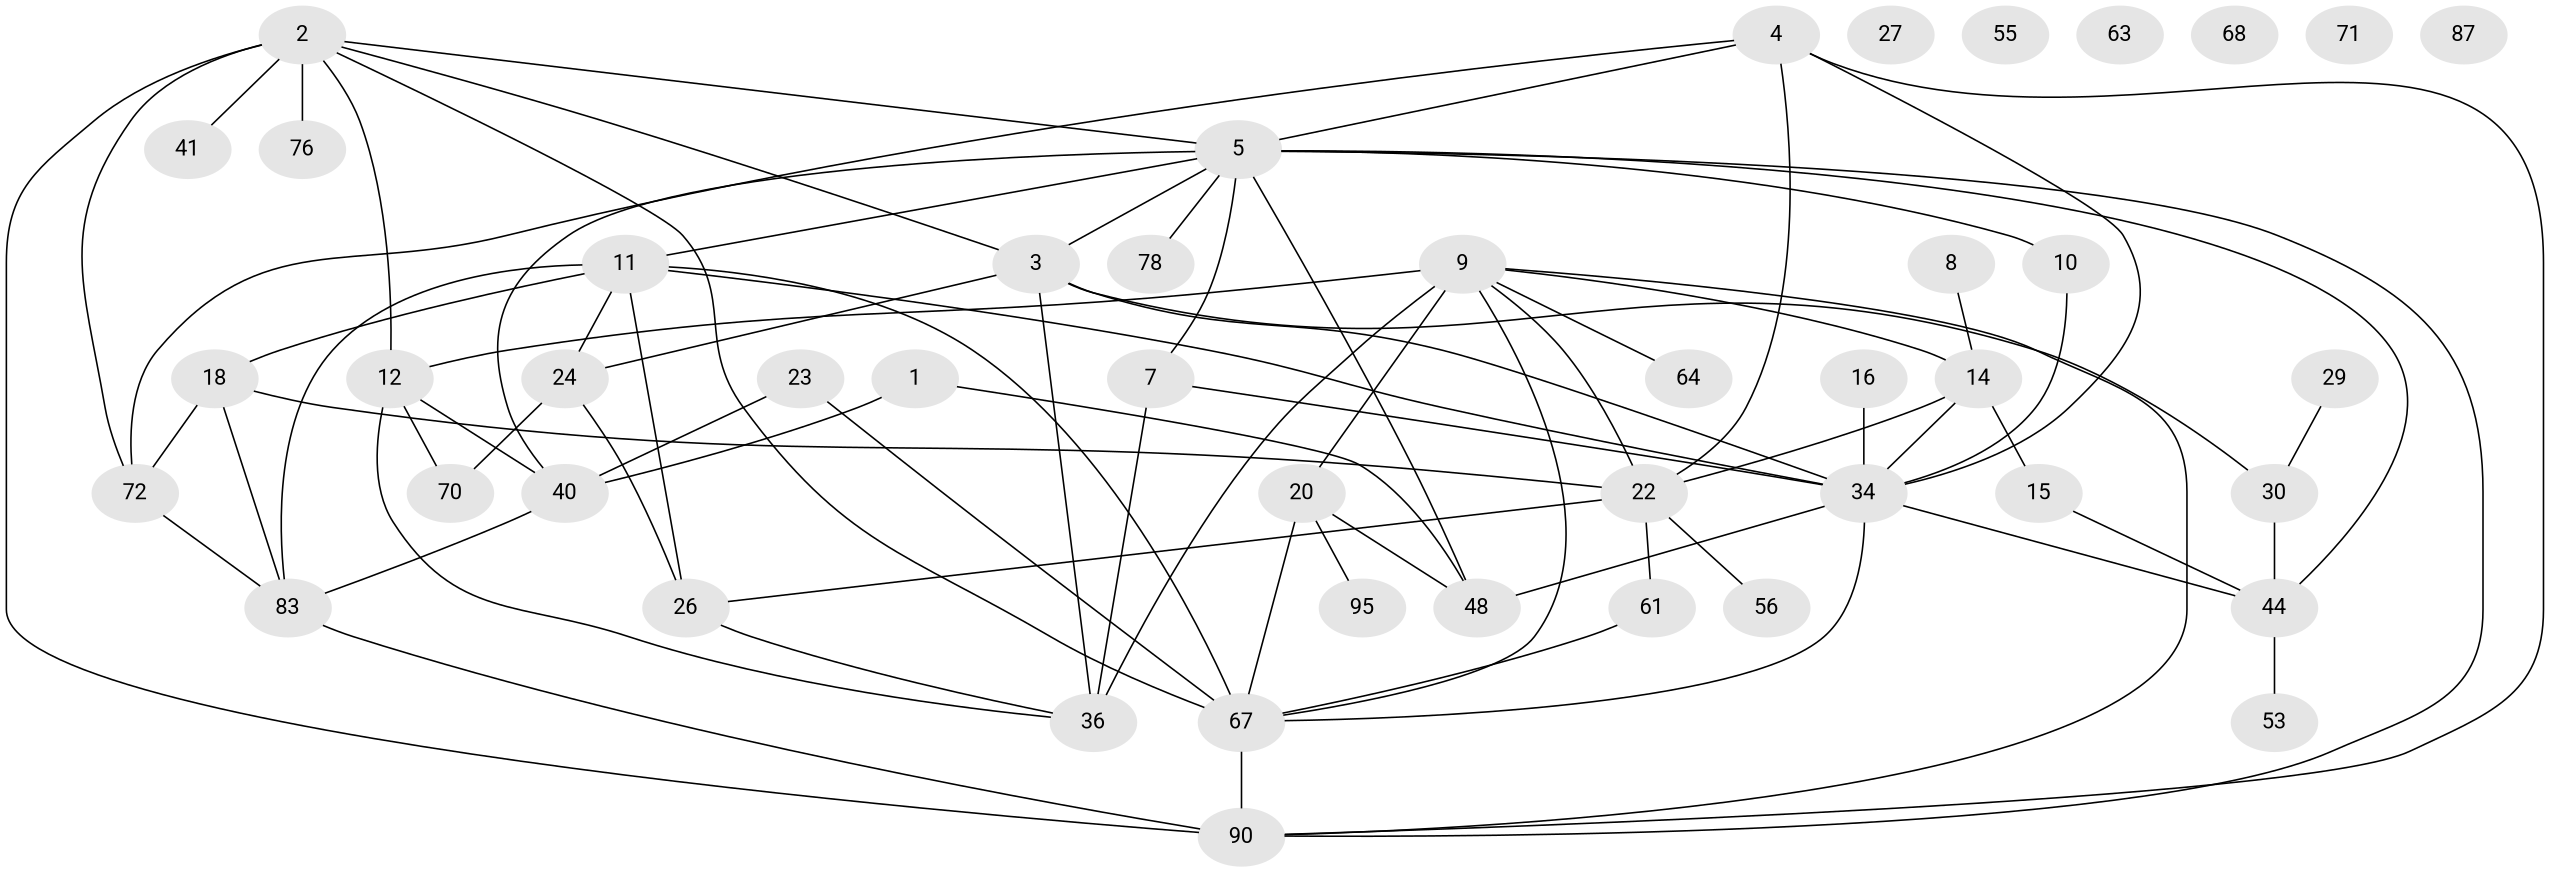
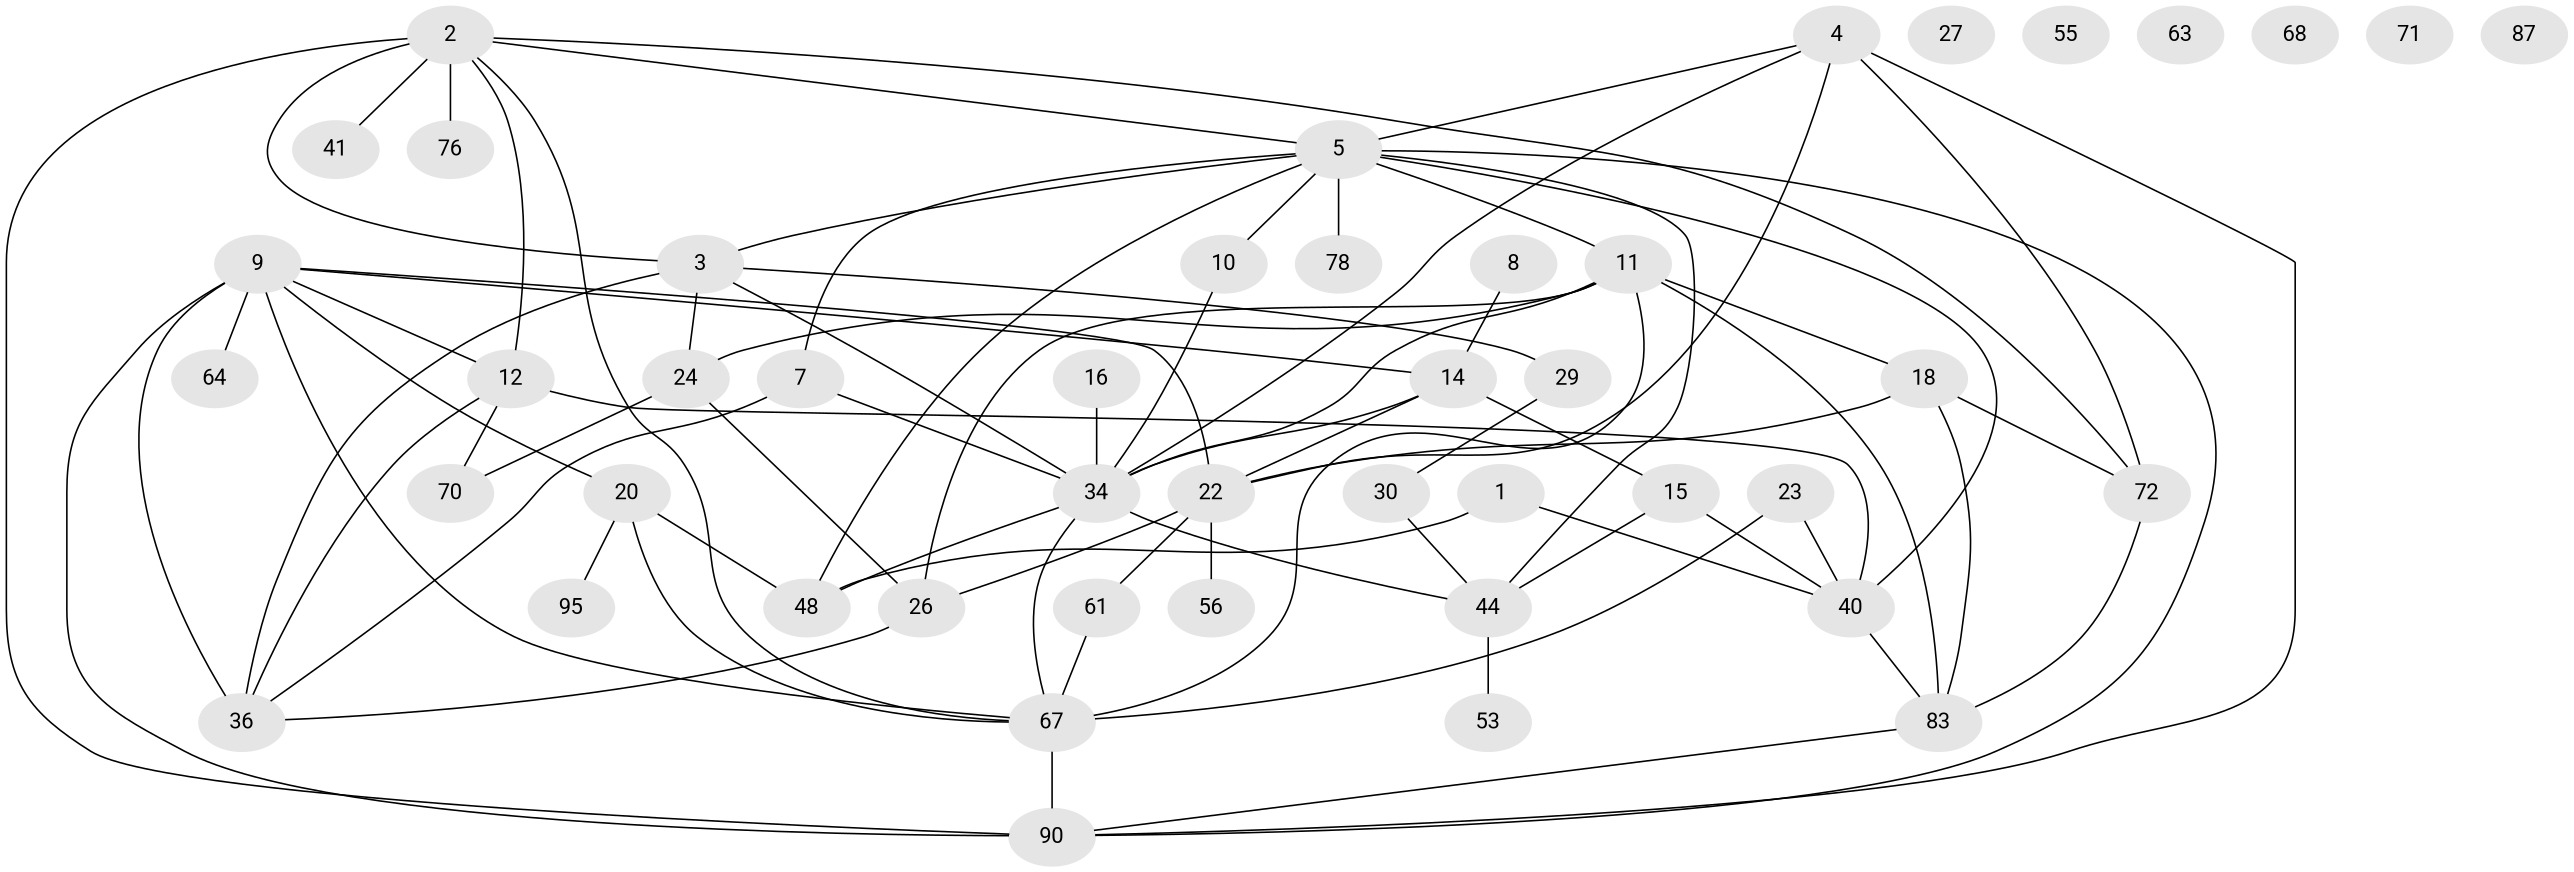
edge "3" -- "30": now "3" -- "29"
edge "15" -- "40": added
